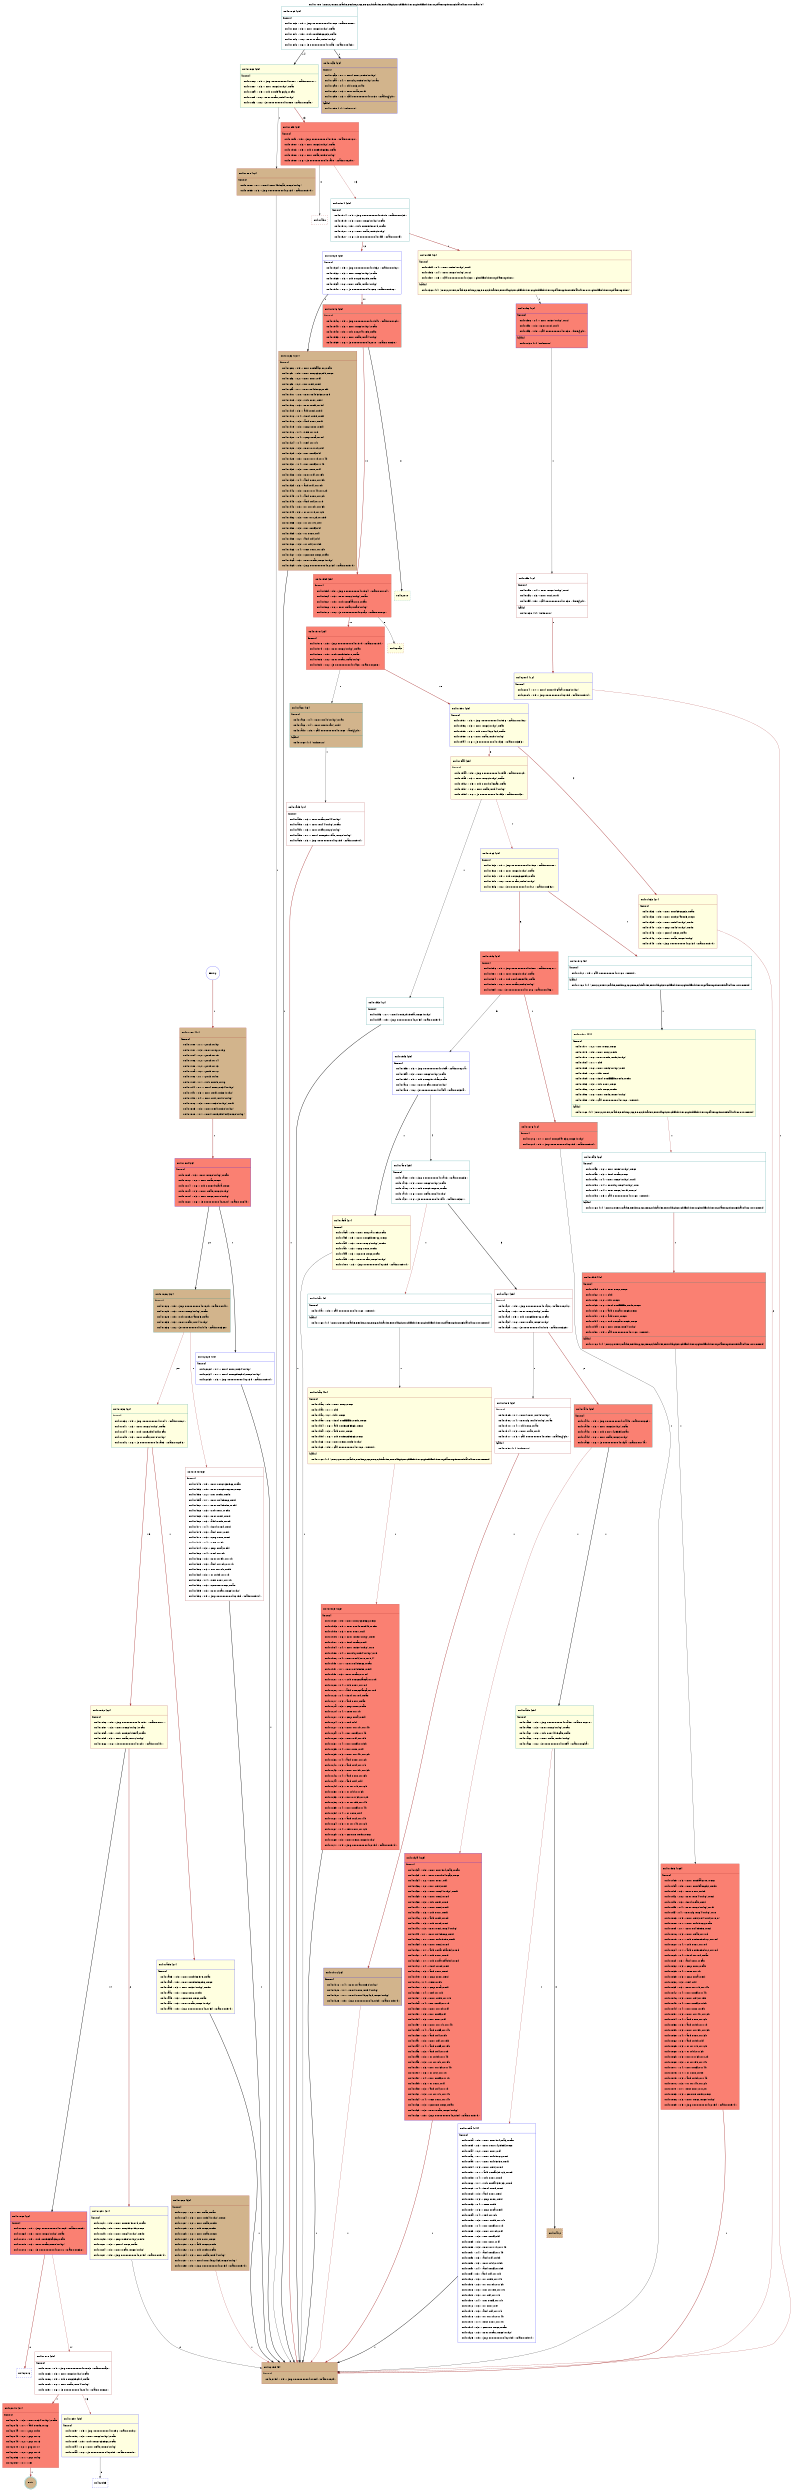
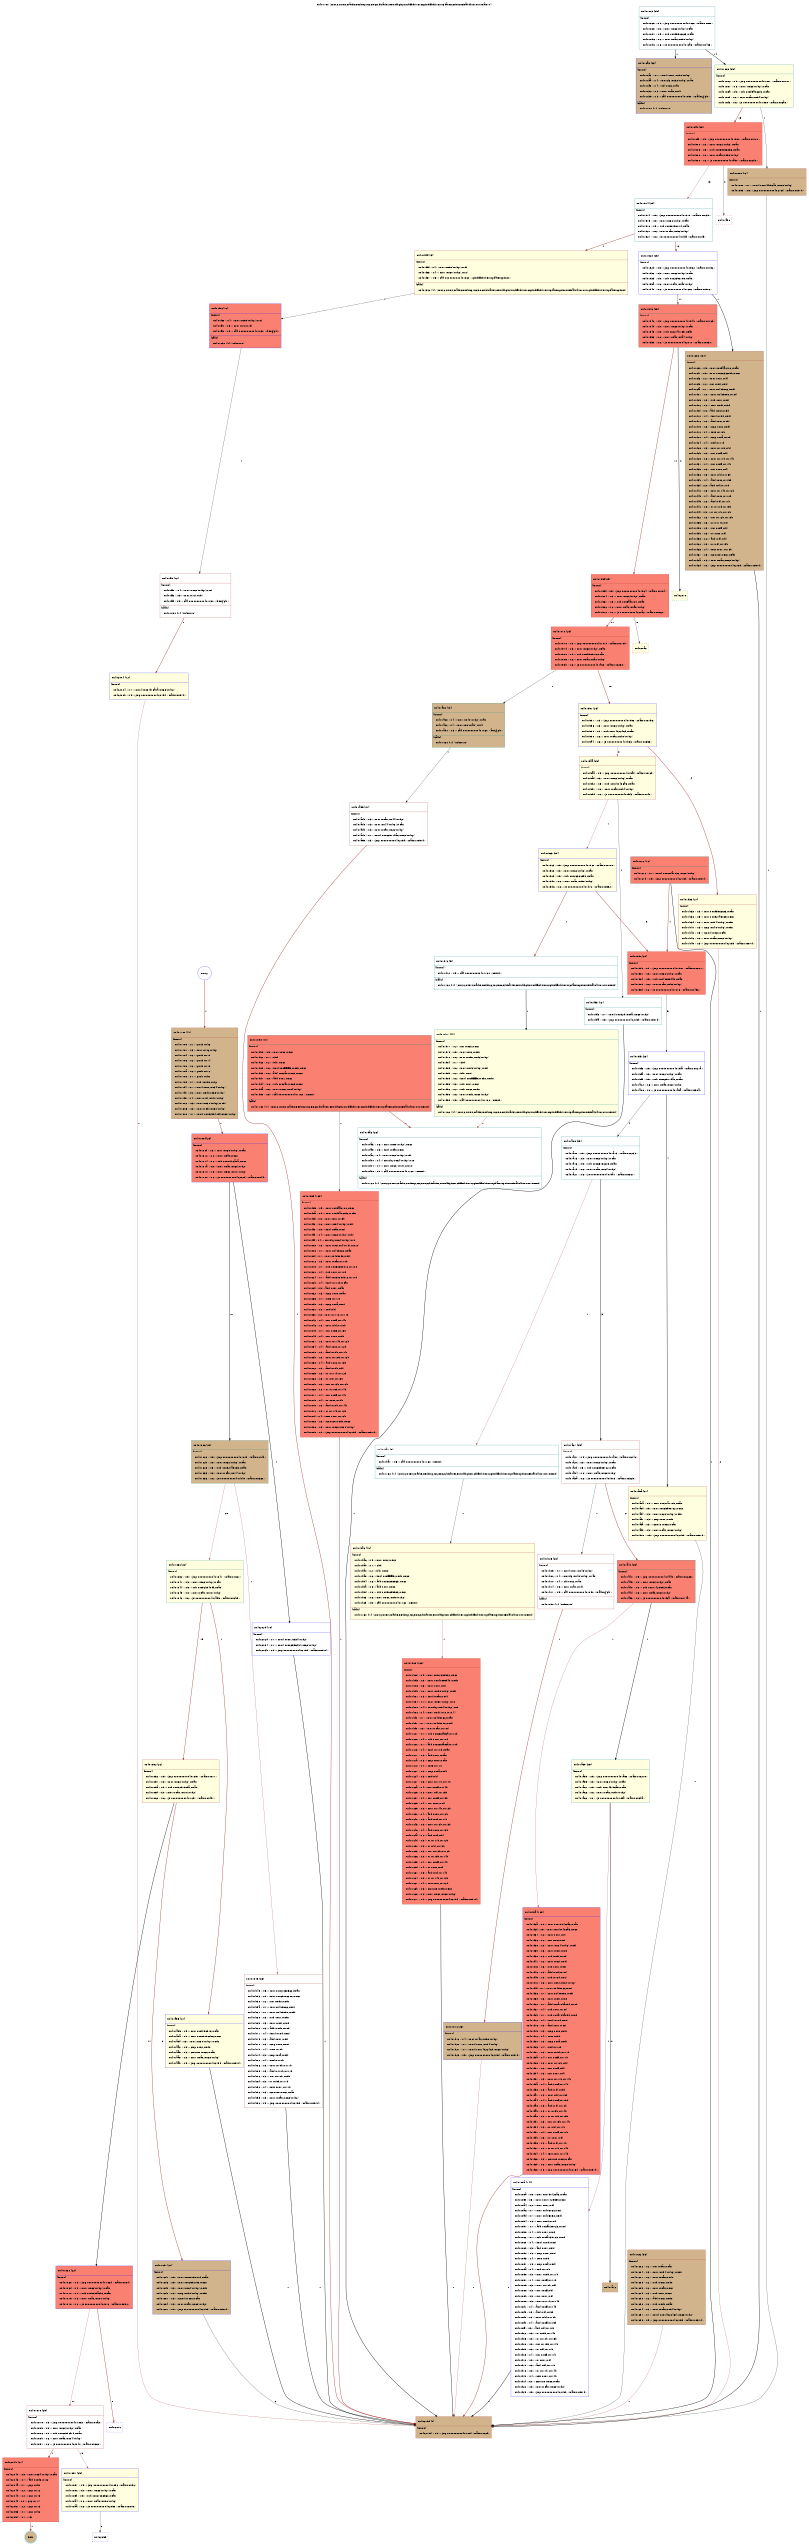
edge "0x4019dc [25]" -> "0x401c76 [12]": reversed
edge "0x401da3 [26]" -> "0x401dbd [40]": reversed
edge "0x401c76 [12]" -> "0x40215d [5]": style solid -> bold
node "0x401cd1 [27]": fillcolor lightyellow -> tan
